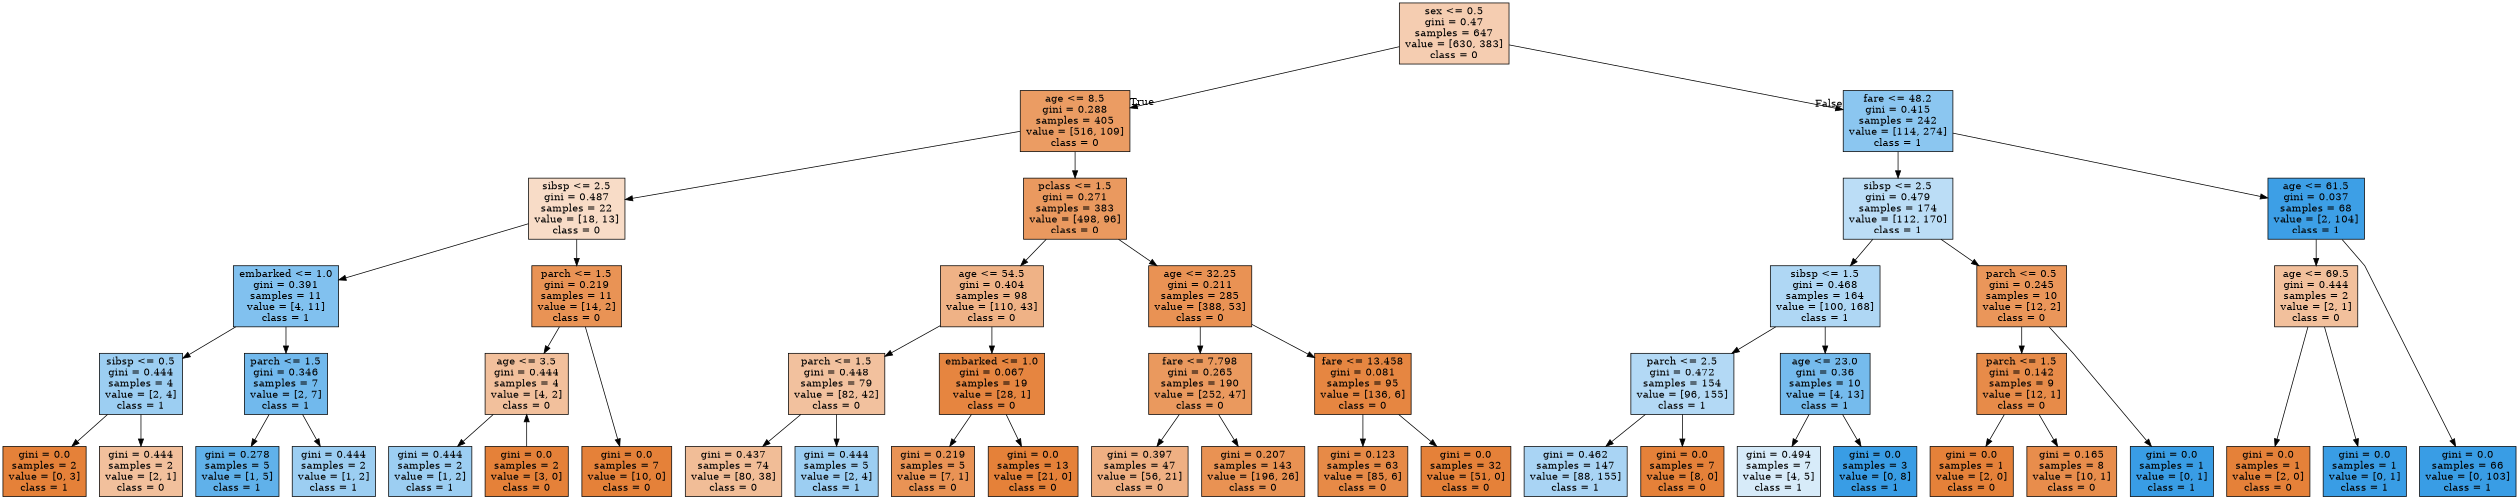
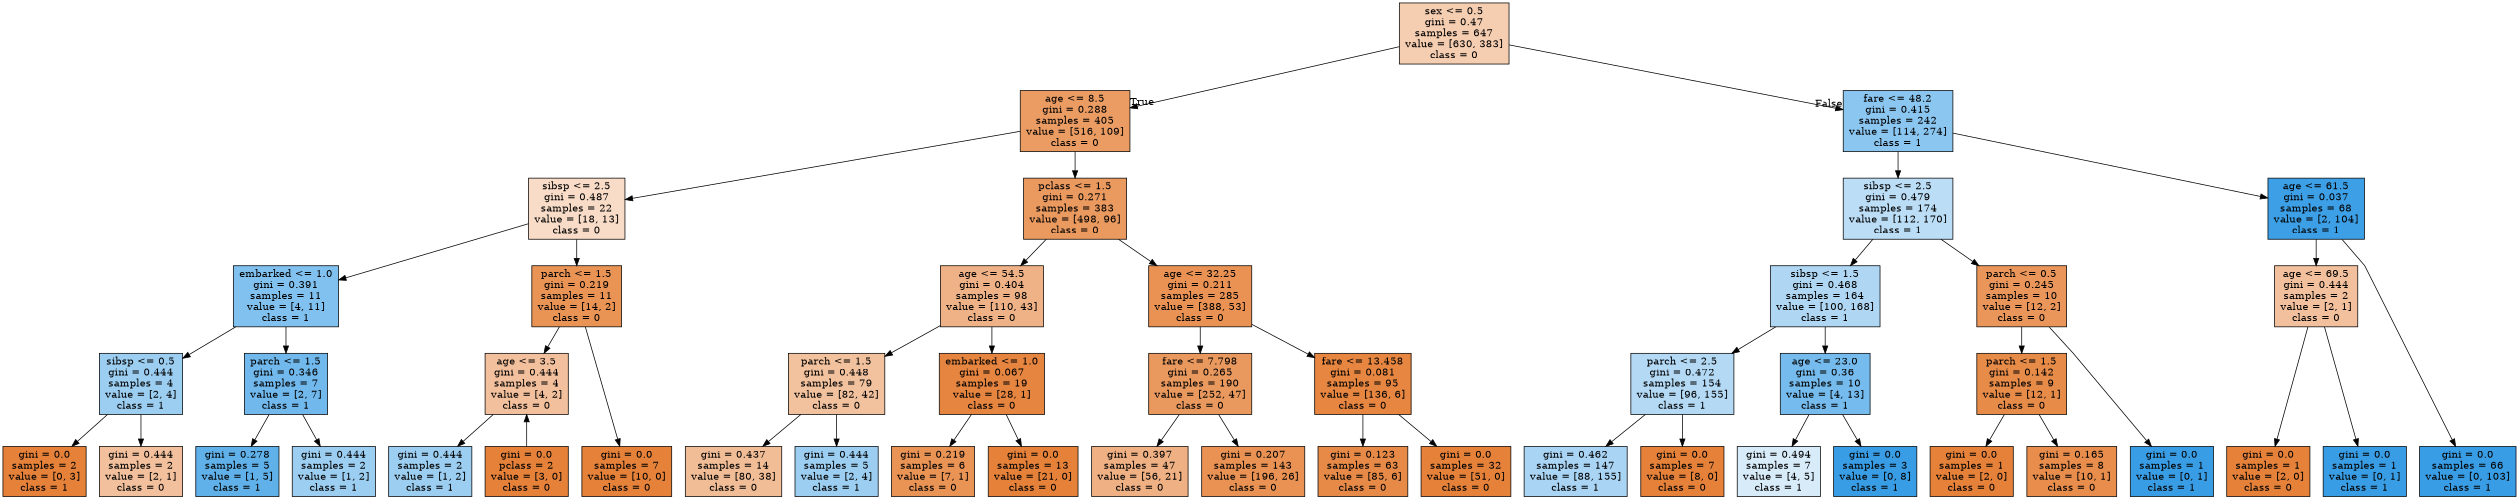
node "gini = 0.0 samples = 2 value = [3, 0] class = 0": label "gini = 0.0 samples = 2 value = [3, 0] class = 0" -> "gini = 0.0 pclass = 2 value = [3, 0] class = 0"
node "gini = 0.437 samples = 74 value = [80, 38] class = 0": label "gini = 0.437 samples = 74 value = [80, 38] class = 0" -> "gini = 0.437 samples = 14 value = [80, 38] class = 0"
node "gini = 0.219 samples = 5 value = [7, 1] class = 0": label "gini = 0.219 samples = 5 value = [7, 1] class = 0" -> "gini = 0.219 samples = 6 value = [7, 1] class = 0"
